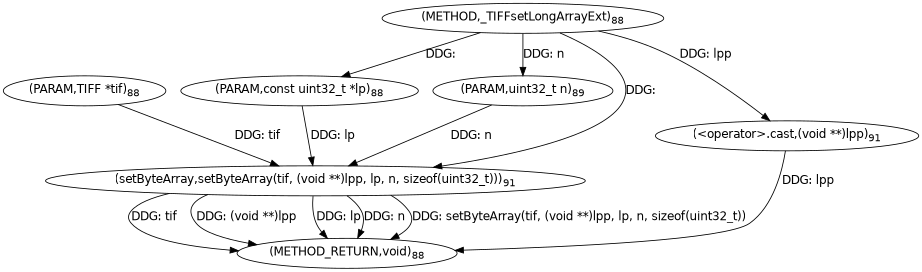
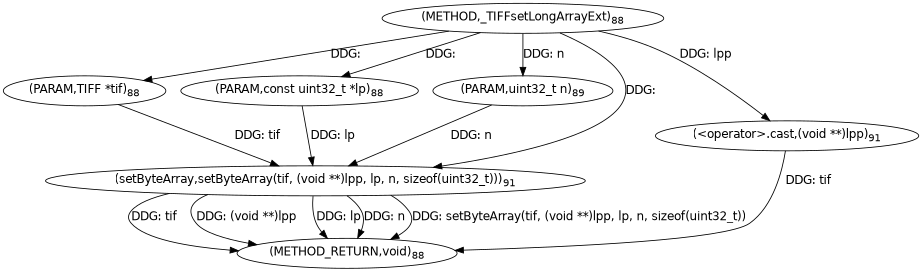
edge "(METHOD,_TIFFsetLongArrayExt)" -> "(PARAM,TIFF *tif)": added, label "DDG:"
edge "(<operator>.cast,(void **)lpp)" -> "(METHOD_RETURN,void)": label "DDG: lpp" -> "DDG: tif"
